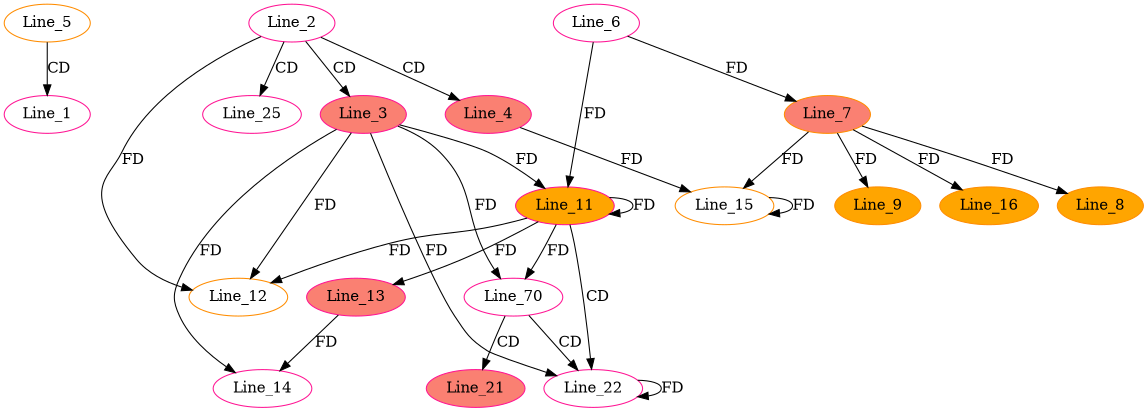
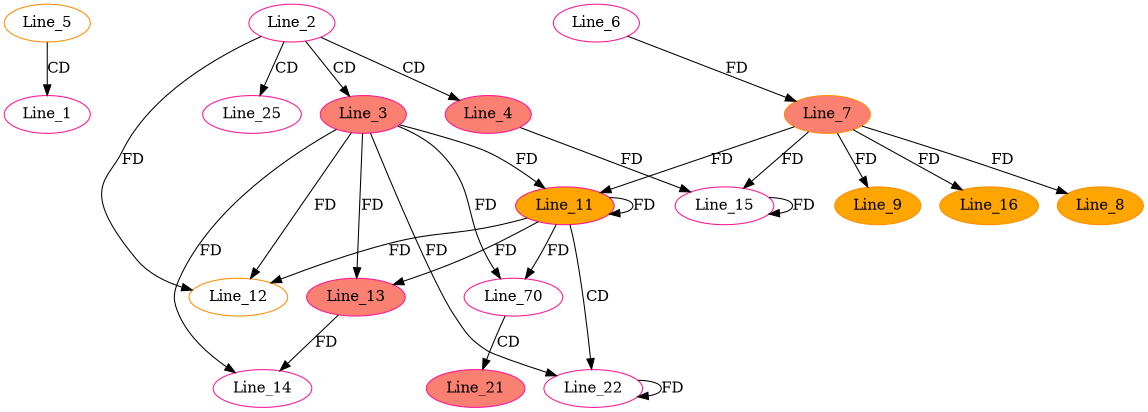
edge "Line_6" -> "Line_11": now "Line_7" -> "Line_11"
edge "Line_3" -> "Line_13": added, label "FD"
node "Line_15": color darkorange -> deeppink
edge "Line_70" -> "Line_22": removed, label "CD"
